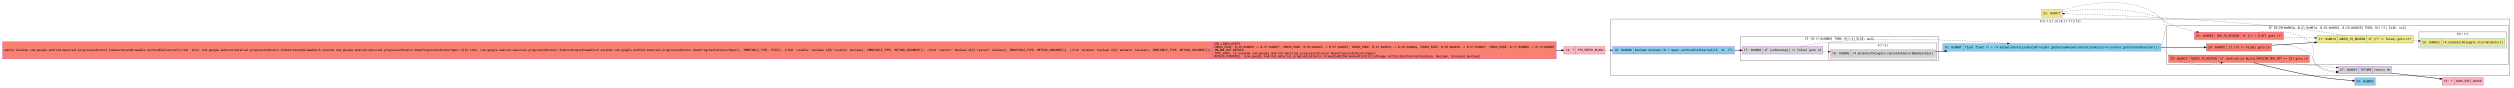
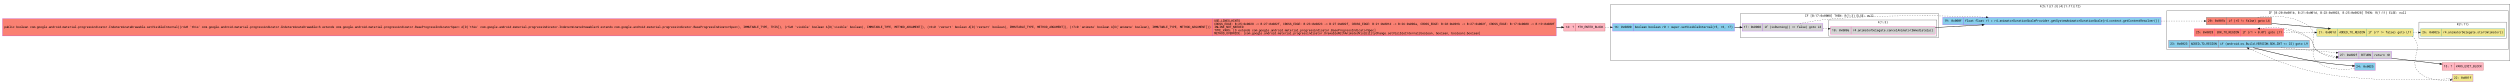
edge "22: 0x001f" -> "25: 0x0028": now "24: 0x0025" -> "25: 0x0028"
edge "19: 0x000f" -> "20: 0x001b": style bold -> dashed
node "23: 0x0023": fillcolor salmon -> skyblue
